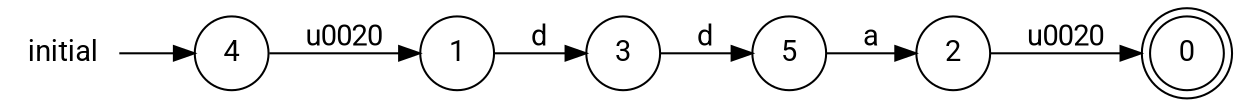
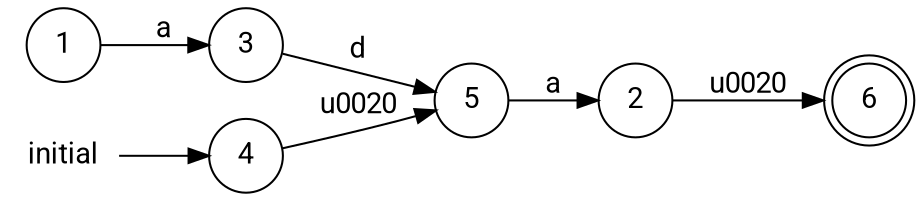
edge "1" -> "3": label "d" -> "a"
edge "4" -> "1": now "4" -> "5"
node "0": label "0" -> "6"
